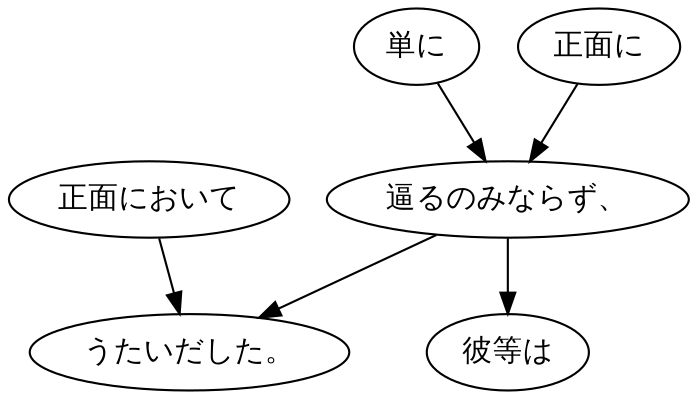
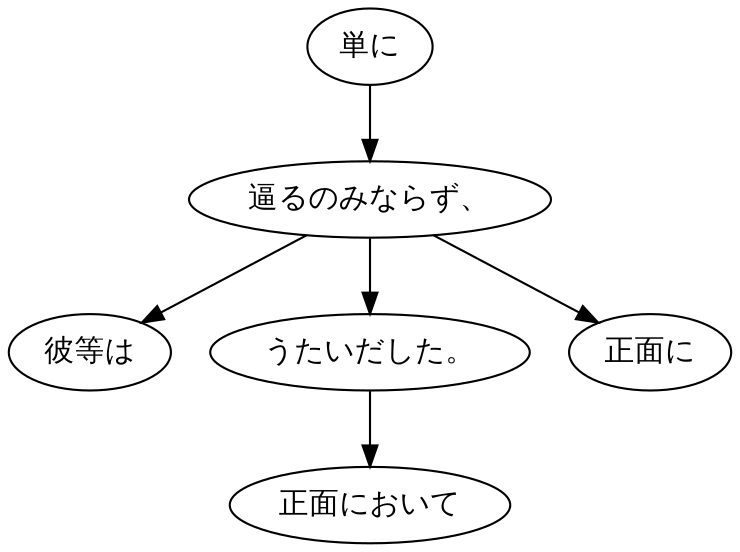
edge "正面に" -> "逼るのみならず、": reversed
edge "正面において" -> "うたいだした。": reversed
